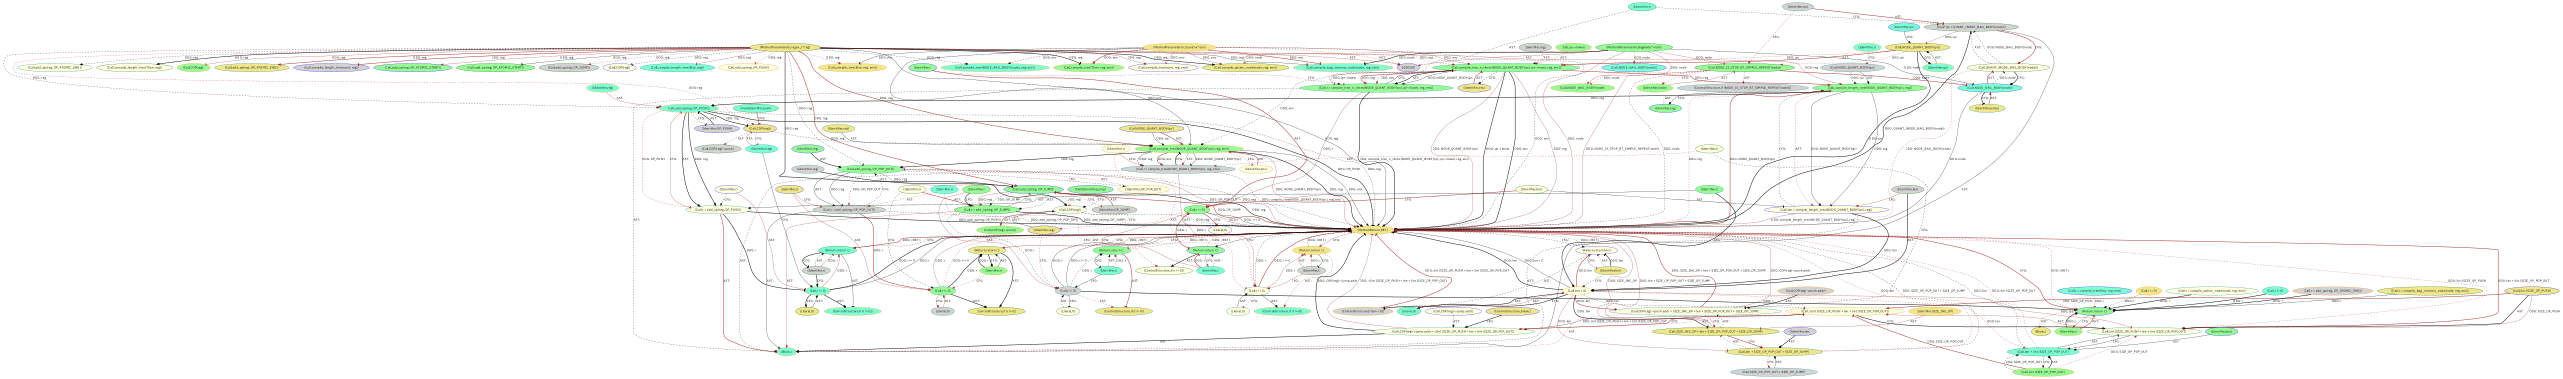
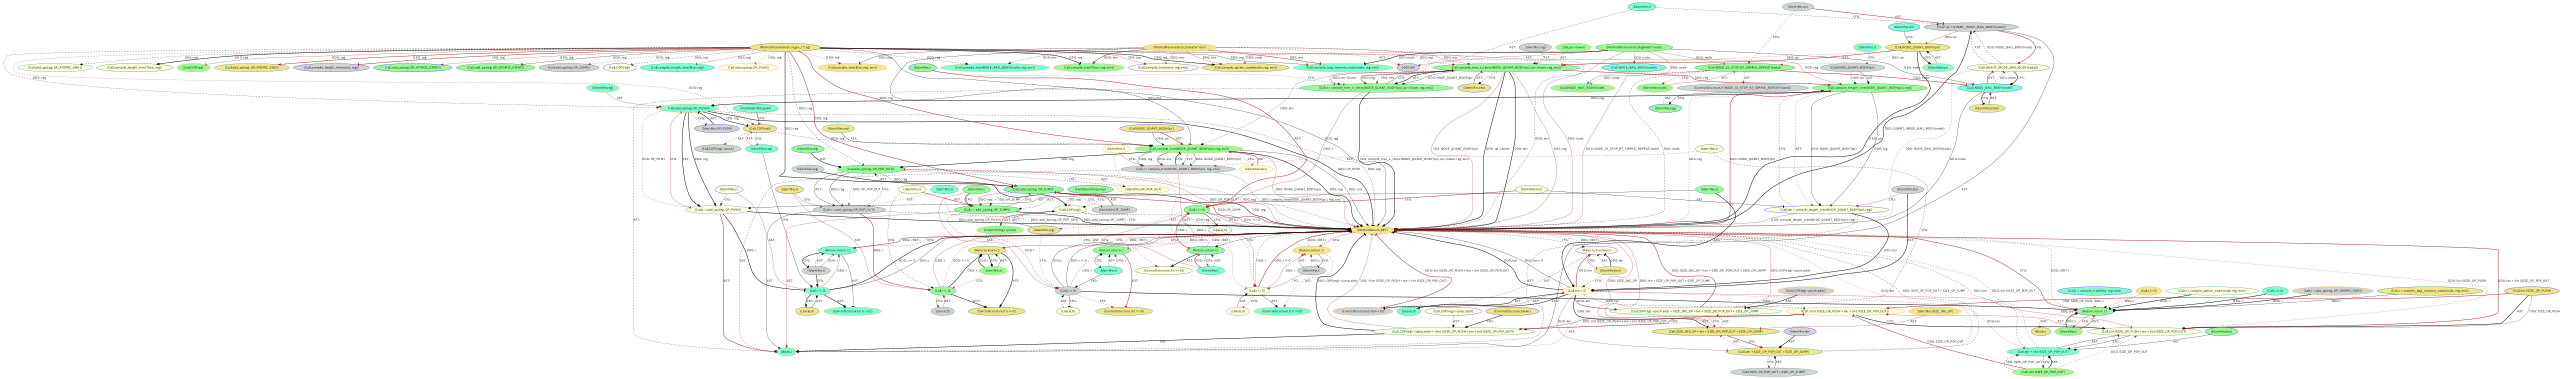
edge "(MethodParameterIn,regex_t* reg)" -> "1000100": removed, label "AST:"
